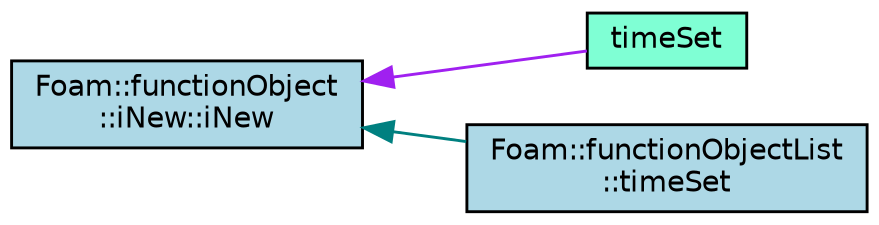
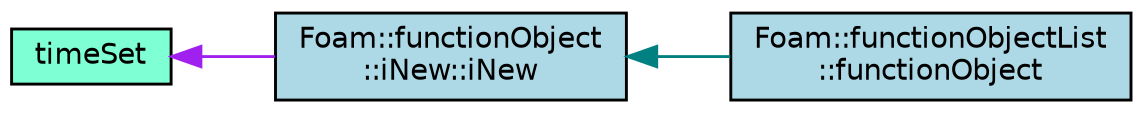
edge "timeSet" -> "Foam::functionObject ::iNew::iNew": reversed
node "Foam::functionObjectList ::timeSet": label "Foam::functionObjectList ::timeSet" -> "Foam::functionObjectList ::functionObject"
